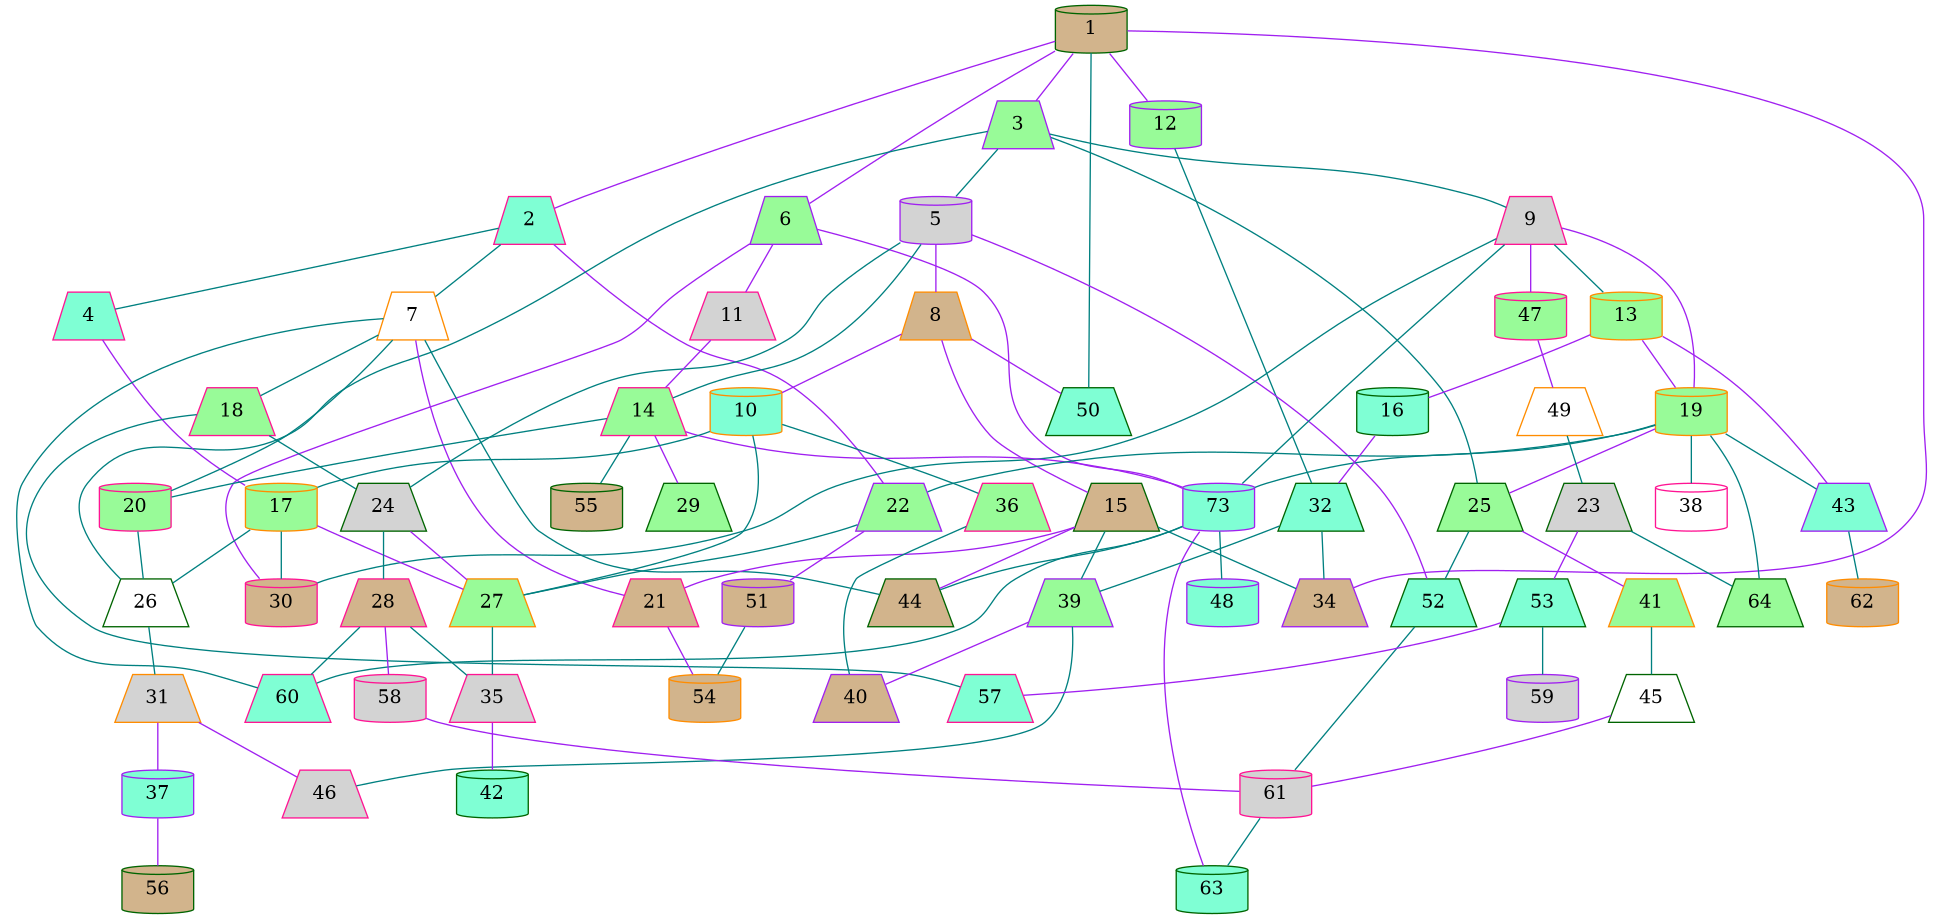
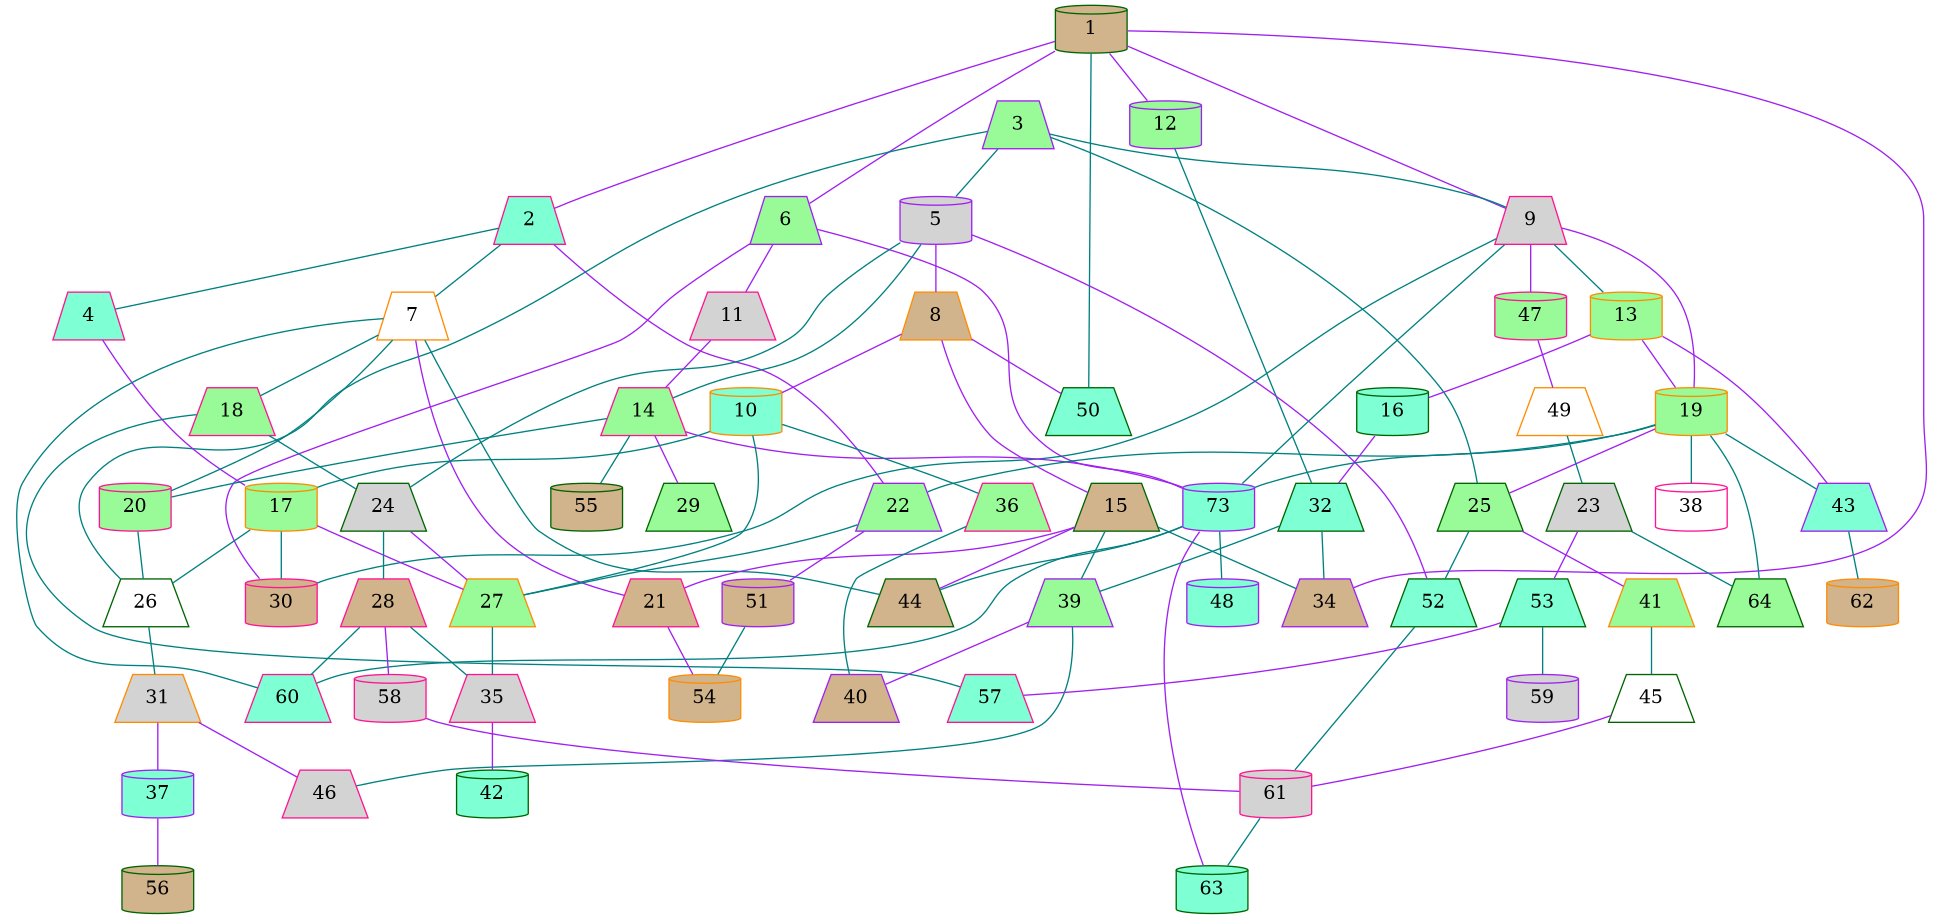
edge "1" -- "3": now "1" -- "9"
